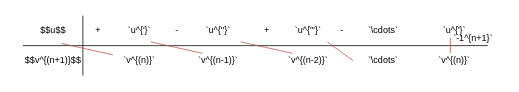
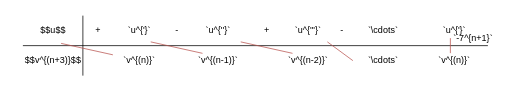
node "`-1^{n+1}`": label "`-1^{n+1}`" -> "`-7^{n+1}`"
node "$$v^{(n+1)}$$": label "$$v^{(n+1)}$$" -> "$$v^{(n+3)}$$"
